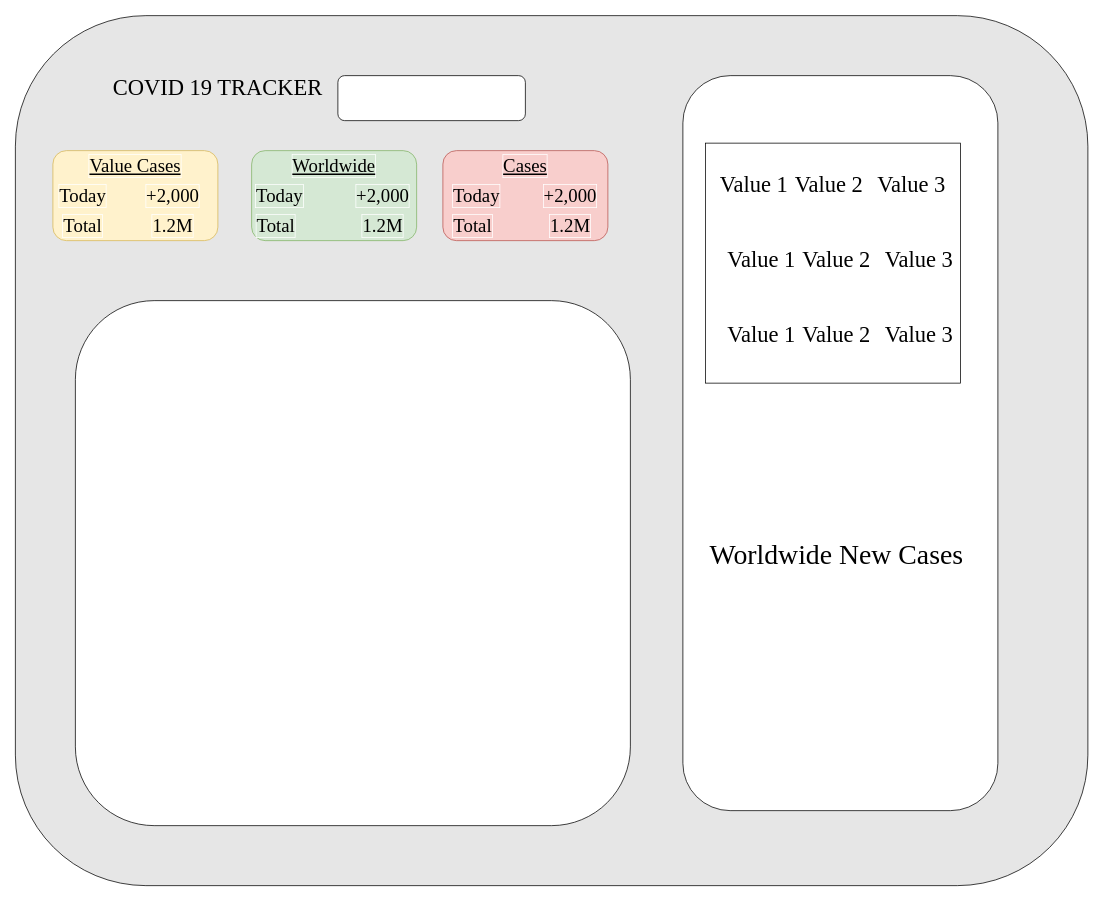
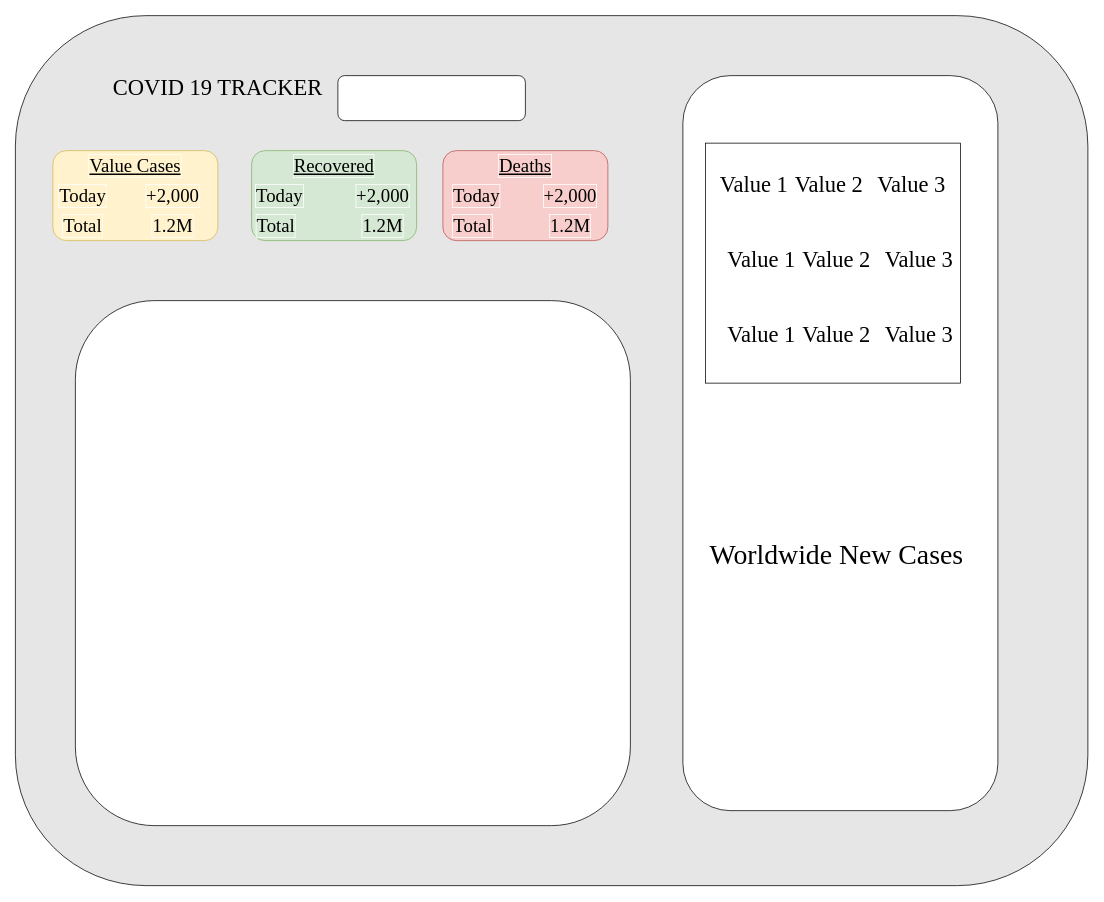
node "Worldwide": label "Worldwide" -> "Recovered"
node "Cases": label "Cases" -> "Deaths"
